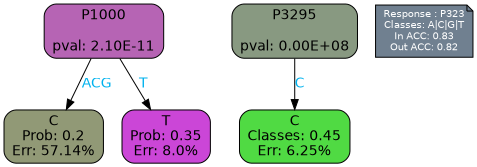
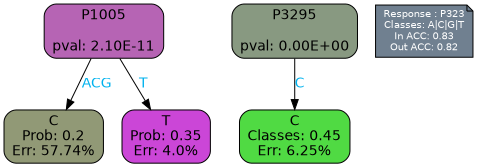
node "P1000 pval: 2.10E-11": label "P1000 pval: 2.10E-11" -> "P1005 pval: 2.10E-11"
node "P3295 pval: 0.00E+08": label "P3295 pval: 0.00E+08" -> "P3295 pval: 0.00E+00"
node "C Prob: 0.2 Err: 57.14%": label "C Prob: 0.2 Err: 57.14%" -> "C Prob: 0.2 Err: 57.74%"
node "T Prob: 0.35 Err: 8.0%": label "T Prob: 0.35 Err: 8.0%" -> "T Prob: 0.35 Err: 4.0%"
